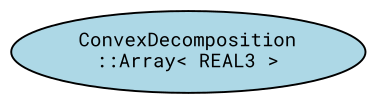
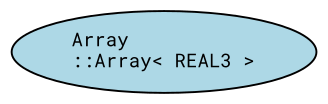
node "ConvexDecomposition ::Array< REAL3 >": label "ConvexDecomposition ::Array< REAL3 >" -> "Array ::Array< REAL3 >"
